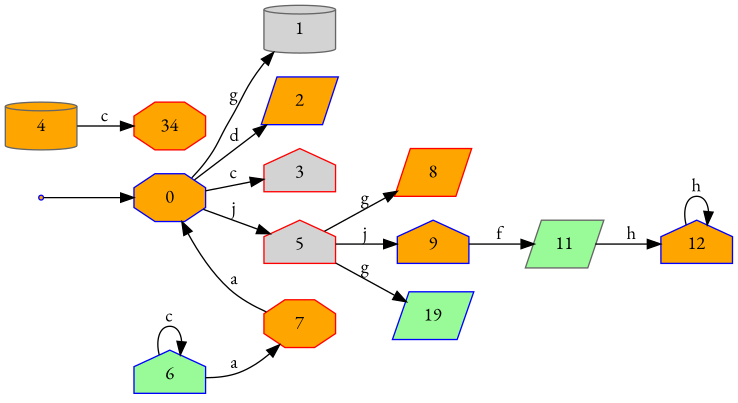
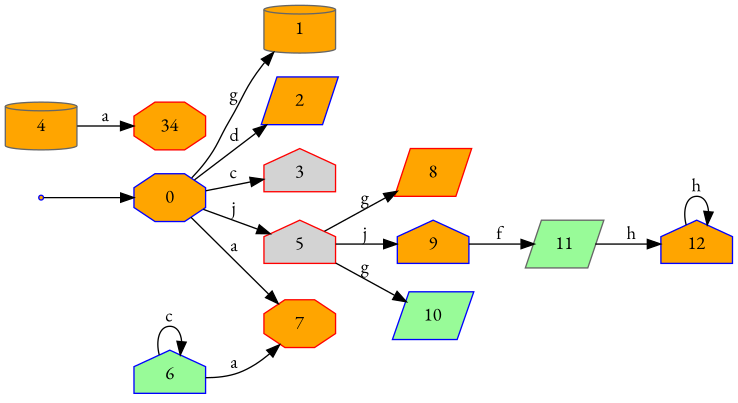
node "1": fillcolor lightgrey -> orange
edge "4" -> "34": label "c" -> "a"
edge "7" -> "0": reversed
node "19": label "19" -> "10"
